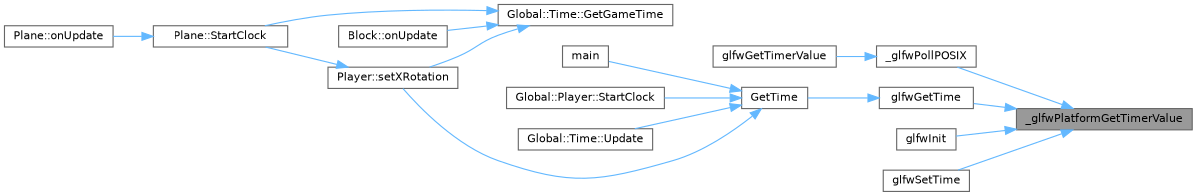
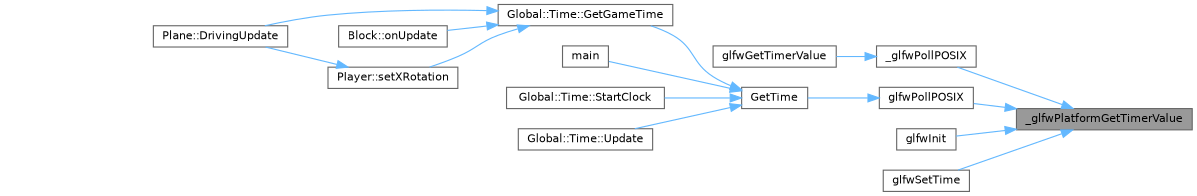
node "Plane::onUpdate": removed
node "Plane::StartClock": label "Plane::StartClock" -> "Plane::DrivingUpdate"
node "Global::Player::StartClock": label "Global::Player::StartClock" -> "Global::Time::StartClock"
node "glfwGetTime": label "glfwGetTime" -> "glfwPollPOSIX"
edge "Player::setXRotation" -> "GetTime": now "Global::Time::GetGameTime" -> "GetTime"
